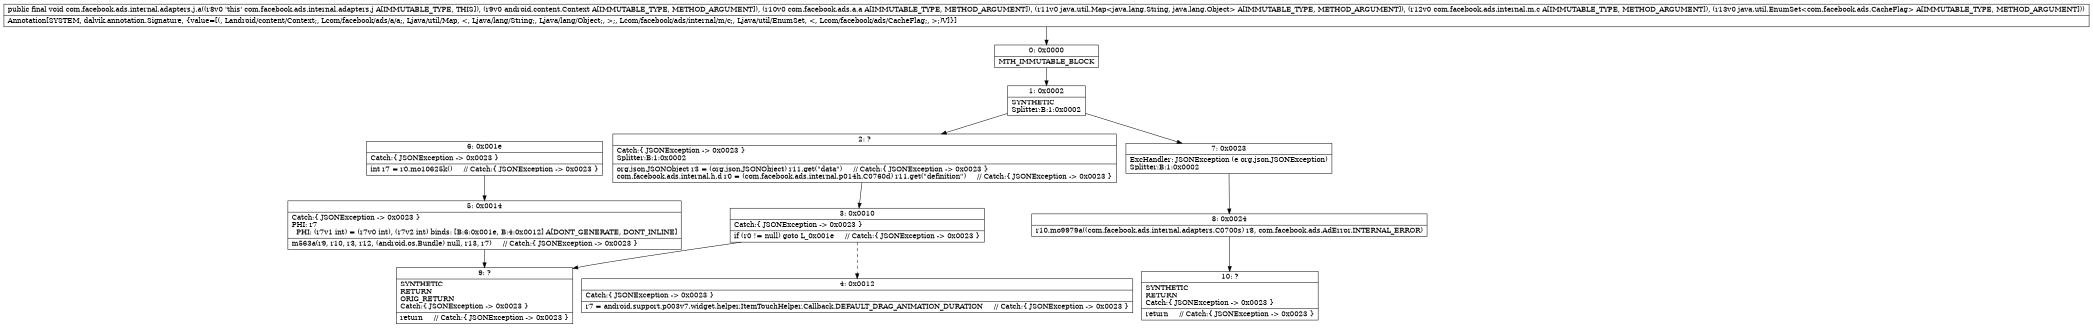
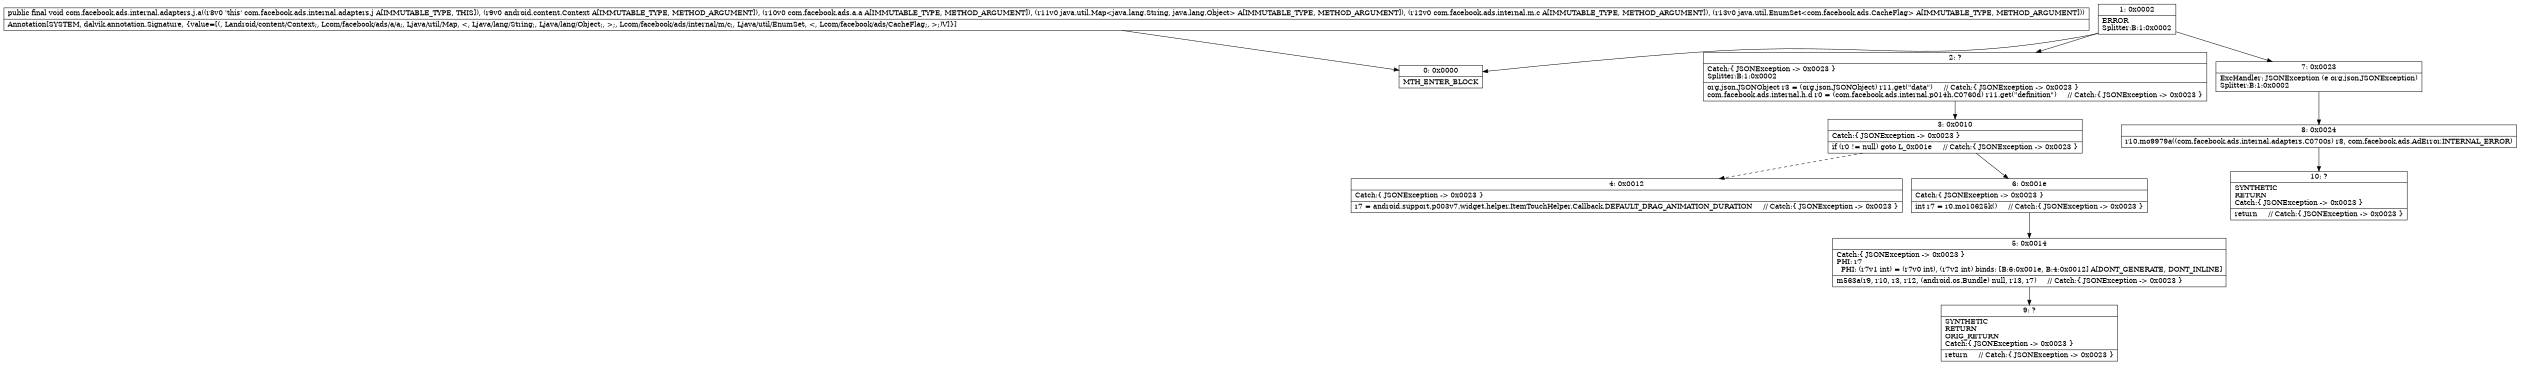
node "0: 0x0000": text "MTH_IMMUTABLE_BLOCK" -> "MTH_ENTER_BLOCK"
edge "0: 0x0000" -> "1: 0x0002": reversed
node "1: 0x0002": text "SYNTHETIC" -> "ERROR"
edge "3: 0x0010" -> "9: ?": now "3: 0x0010" -> "6: 0x001e"
